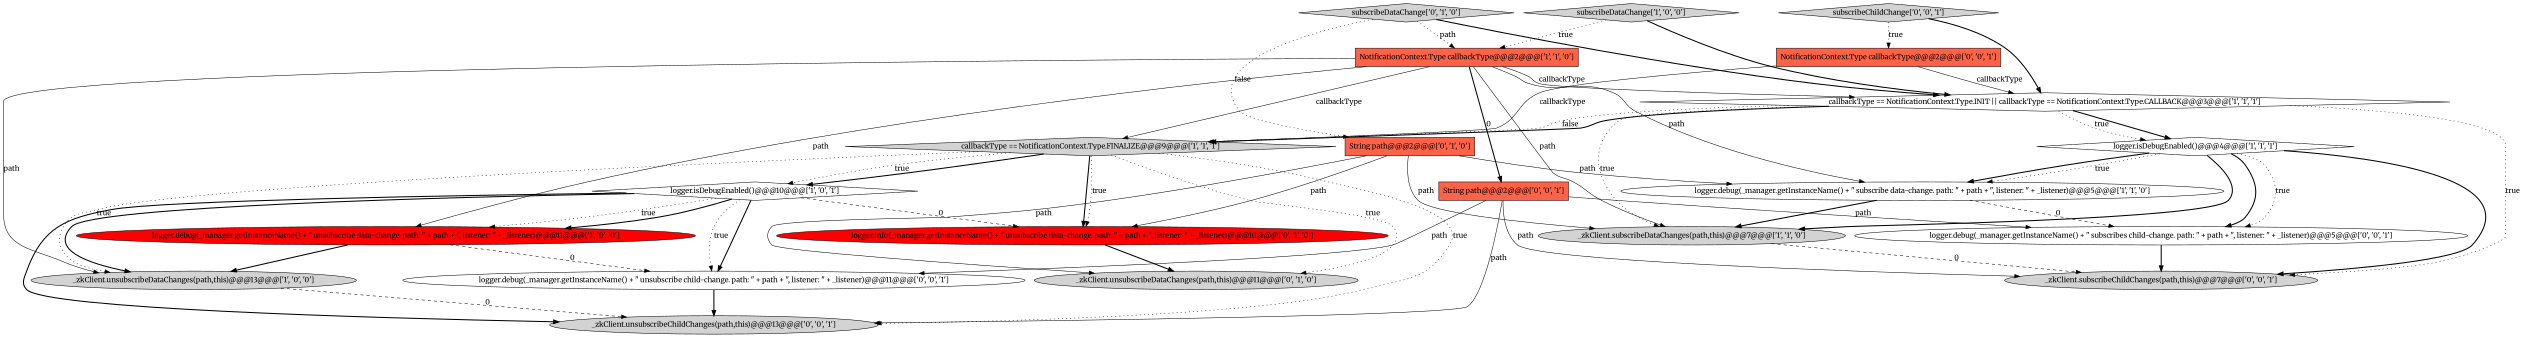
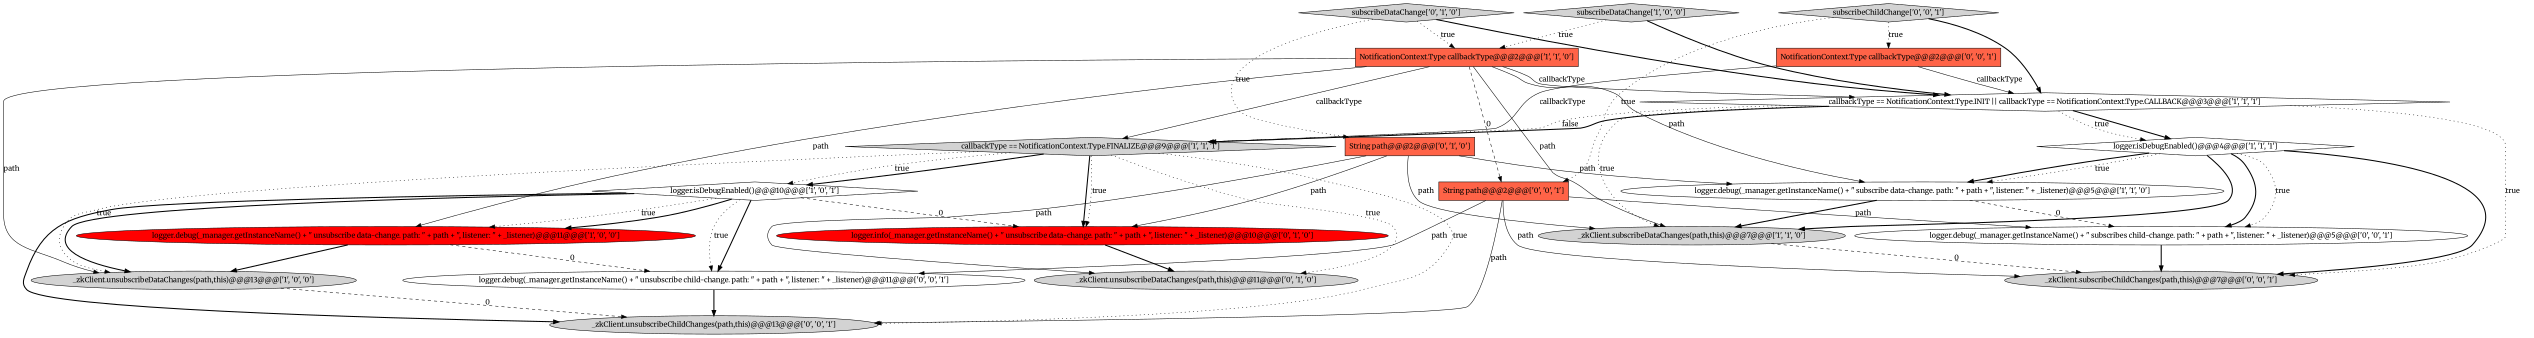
edge "subscribeDataChange['0', '1', '0']" -> "NotificationContext.Type callbackType@@@2@@@['1', '1', '0']": label "path" -> "true"
edge "subscribeChildChange['0', '0', '1']" -> "String path@@@2@@@['0', '0', '1']": added, label "true"
edge "subscribeDataChange['0', '1', '0']" -> "String path@@@2@@@['0', '1', '0']": label "false" -> "true"
edge "NotificationContext.Type callbackType@@@2@@@['1', '1', '0']" -> "String path@@@2@@@['0', '0', '1']": style bold -> dashed
